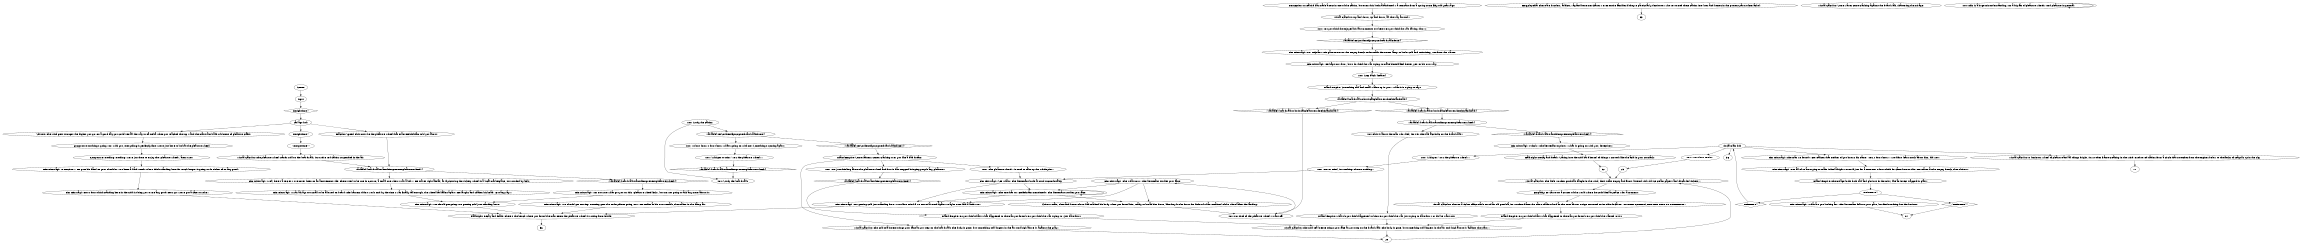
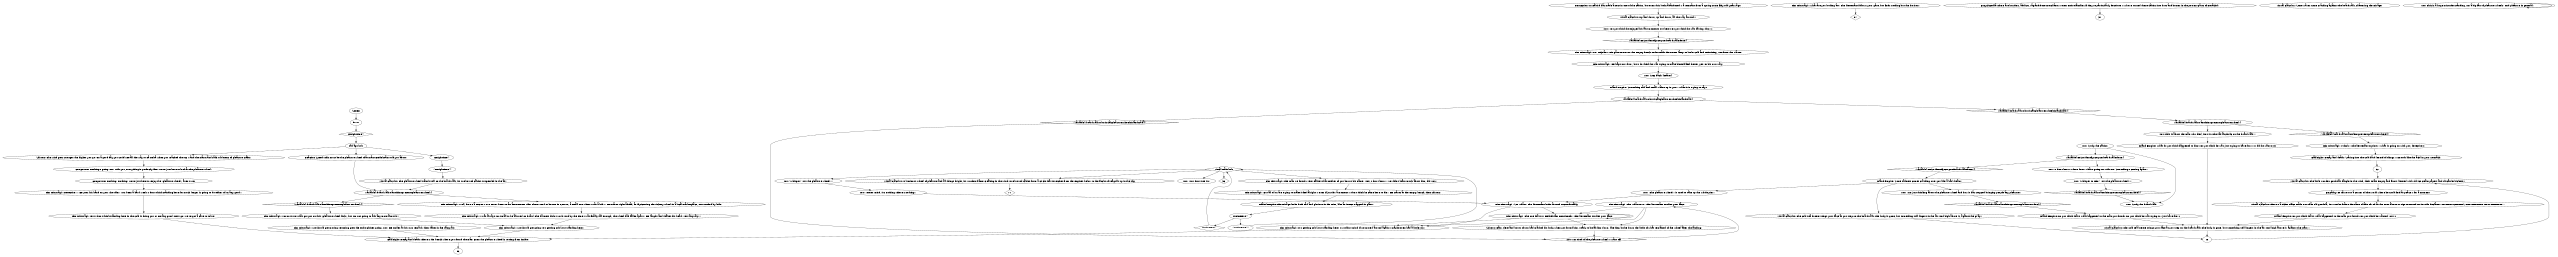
node "33": label "33" -> "31"
node "input": label "input" -> "down"
node "viscal main hub": shape ellipse -> diamond
node "36": shape ellipse -> diamond
node "23": removed
node "71": shape ellipse -> diamond
node "!(IsKimHere())": shape diamond -> ellipse
edge "!(IsKimHere())" -> "87": now "!(IsKimHere())" -> "viscal main hub"
node "You: I'm tired of the pleasure wheel. I want off.": shape ellipse -> diamond
node "87": shape ellipse -> diamond
